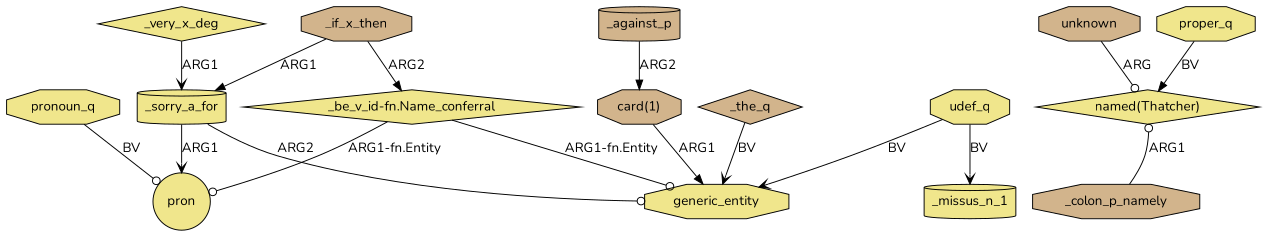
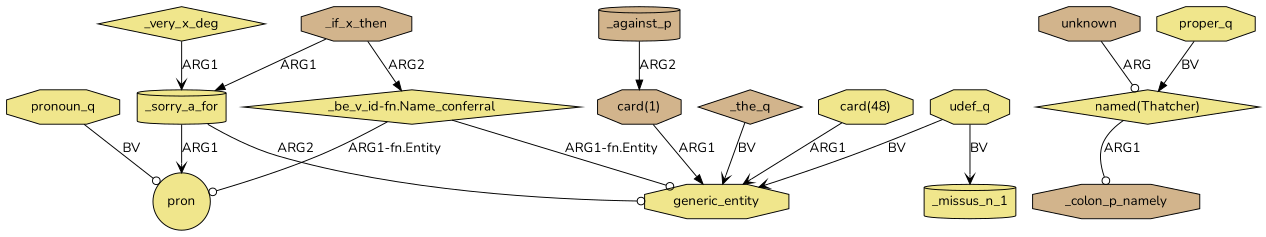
node "card(48)": added
edge "_colon_p_namely" -> "named(Thatcher)": reversed
